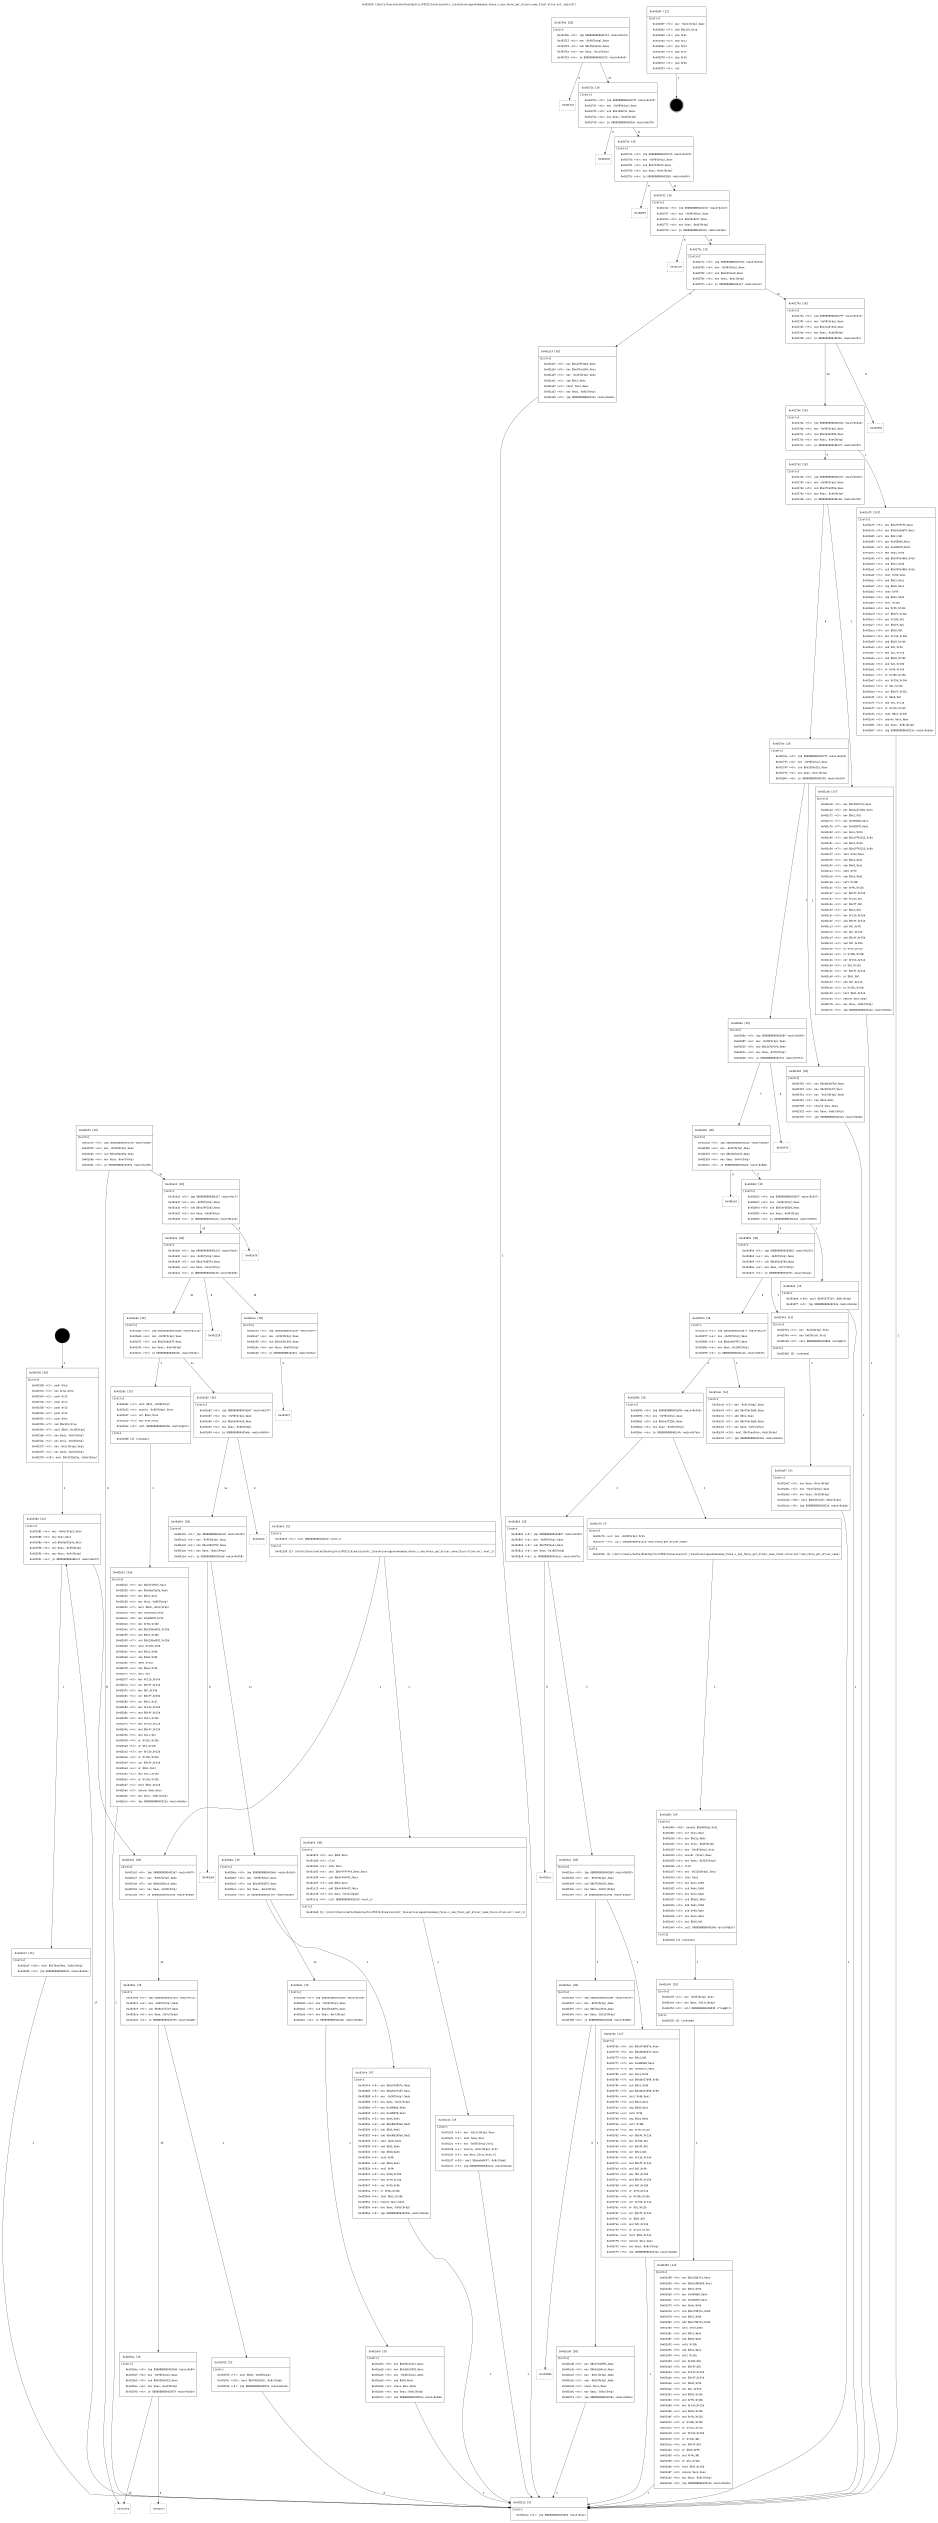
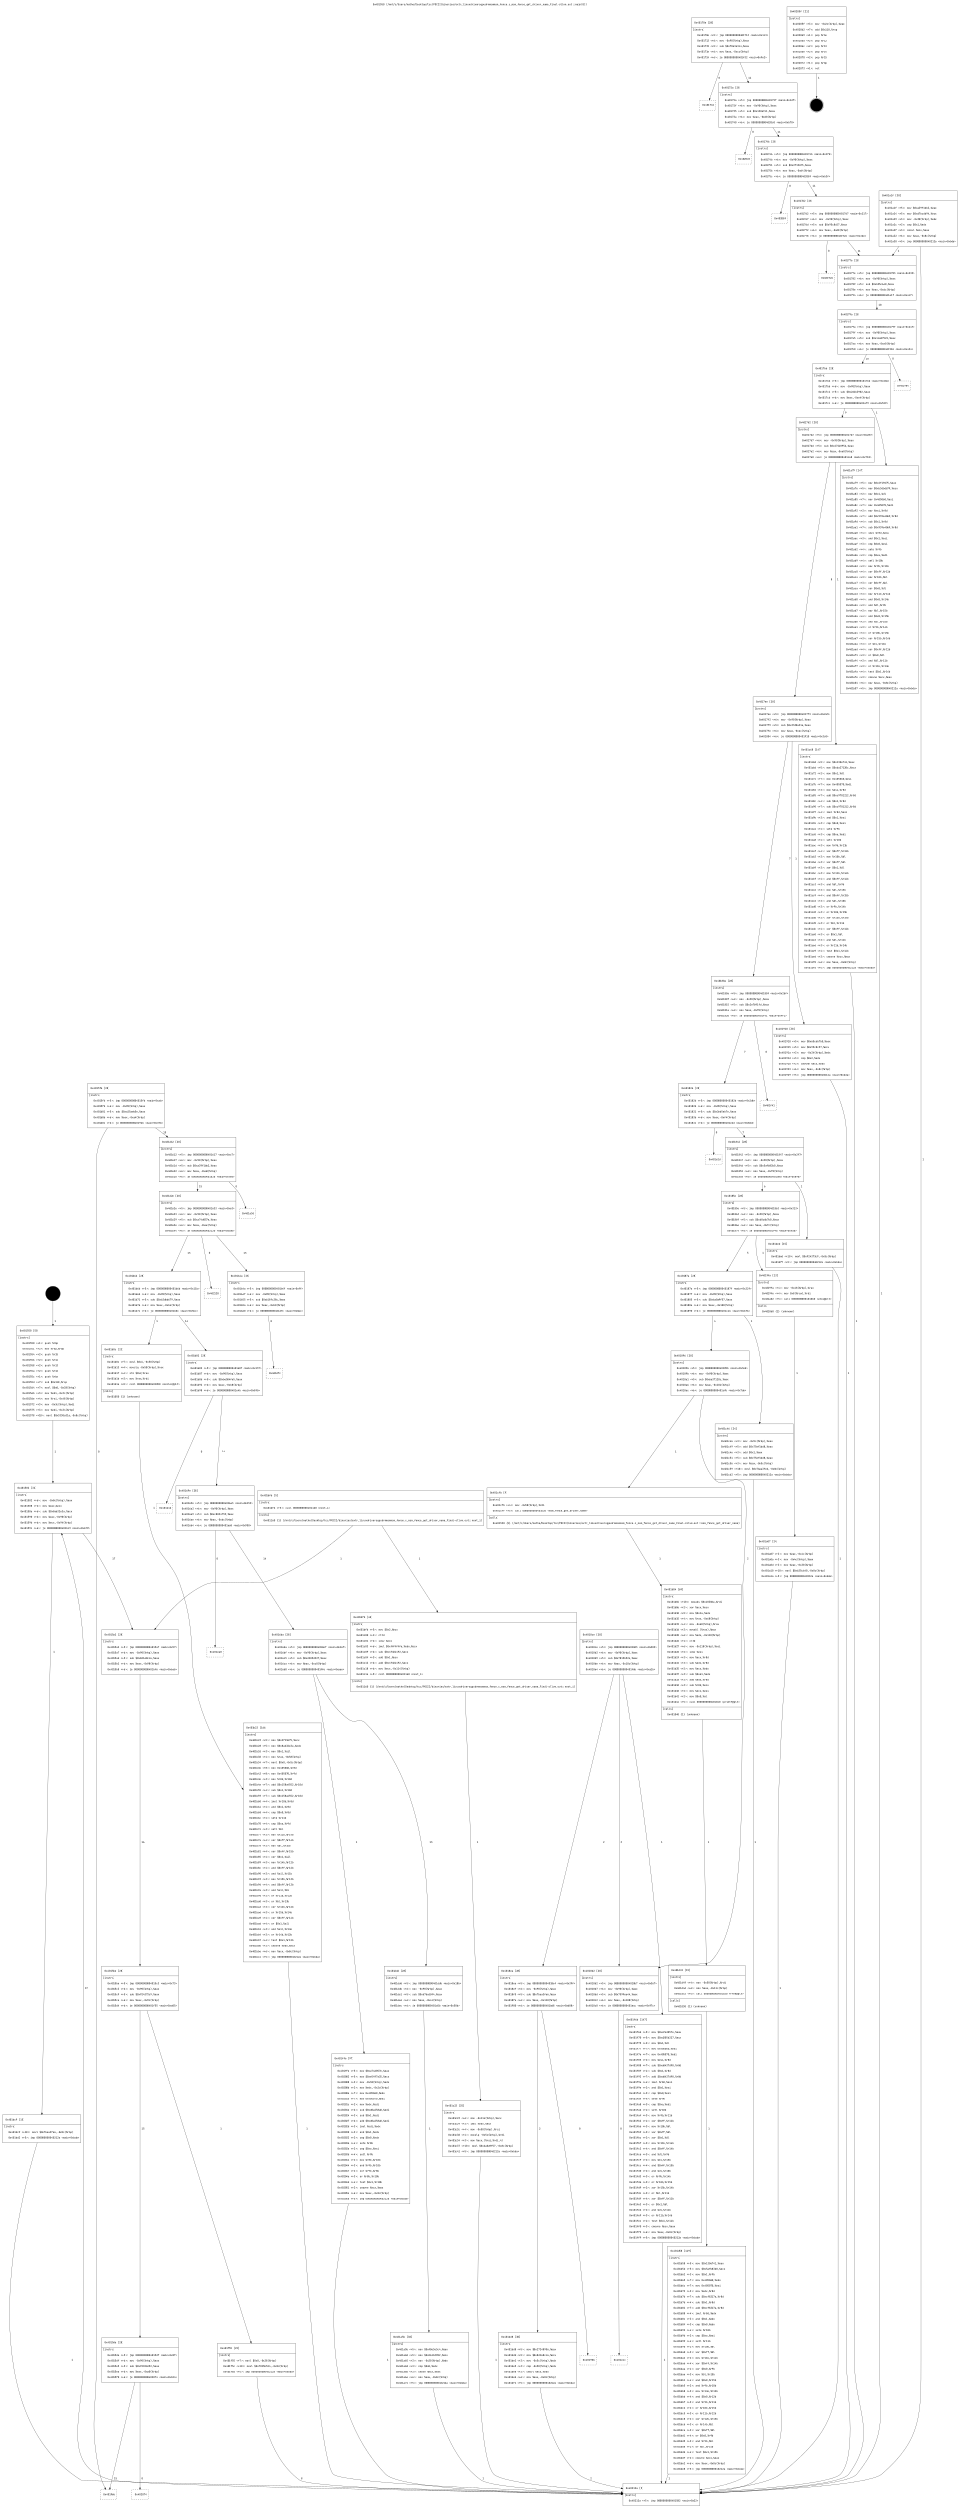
edge "0x40177e [28]" -> "0x401a1f [30]": reversed
edge "0x4018b2 [28]" -> "0x4018ce [28]": reversed
edge "0x401c46 [34]" -> "0x40212a [5]": added, label "1"
